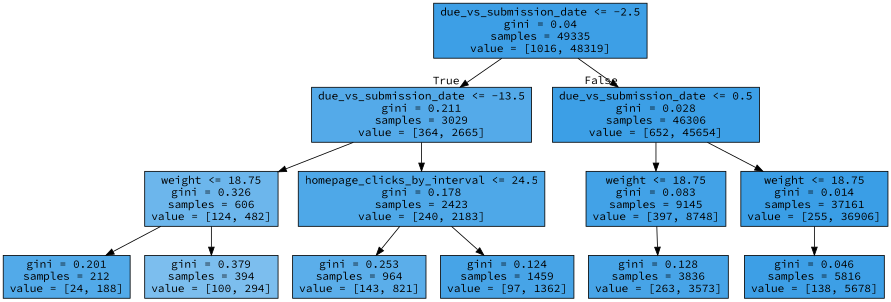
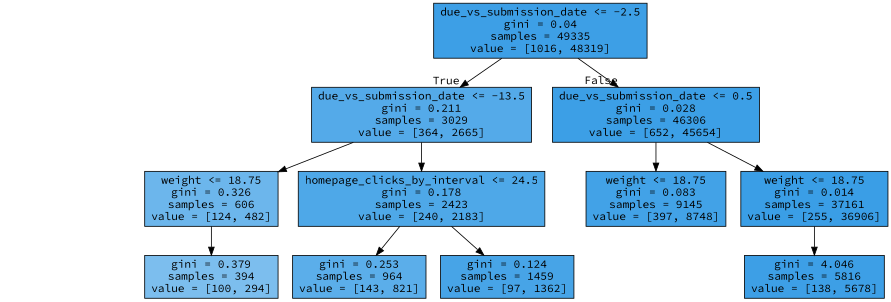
node "gini = 0.201 samples = 212 value = [24, 188]": removed
node "gini = 0.128 samples = 3836 value = [263, 3573]": removed
node "gini = 0.046 samples = 5816 value = [138, 5678]": label "gini = 0.046 samples = 5816 value = [138, 5678]" -> "gini = 4.046 samples = 5816 value = [138, 5678]"
